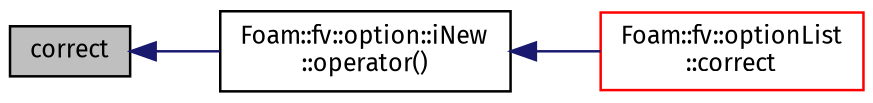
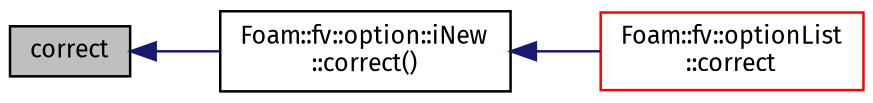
node "Foam::fv::option::iNew ::operator()": label "Foam::fv::option::iNew ::operator()" -> "Foam::fv::option::iNew ::correct()"
